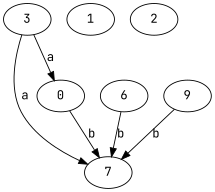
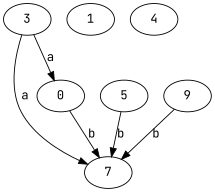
node "2": label "2" -> "4"
node "6": label "6" -> "5"
